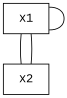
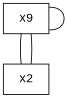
node "x1": label "x1" -> "x9"
